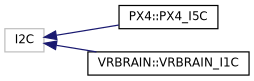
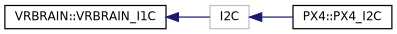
node "PX4::PX4_I5C": label "PX4::PX4_I5C" -> "PX4::PX4_I2C"
edge "VRBRAIN::VRBRAIN_I1C" -> "I2C": reversed
